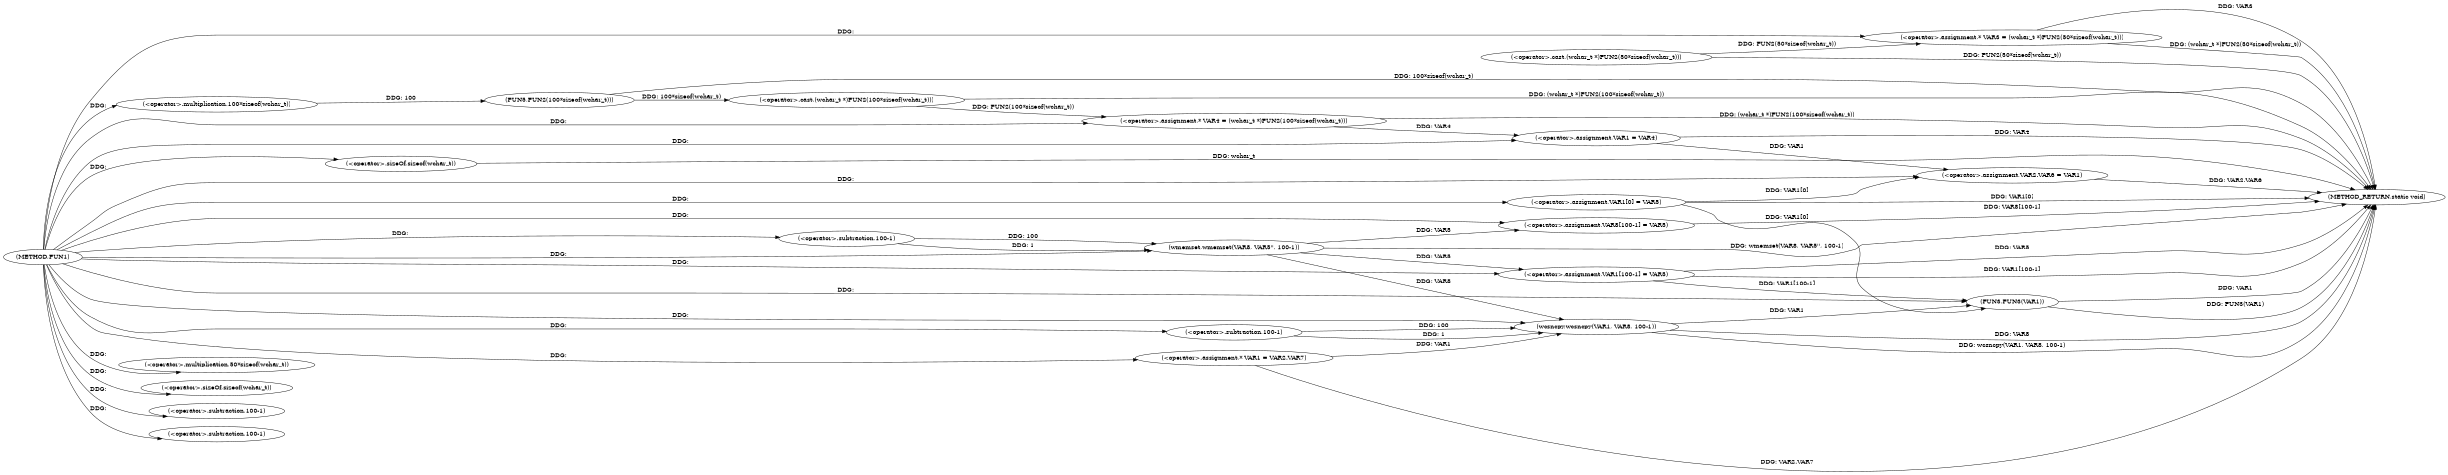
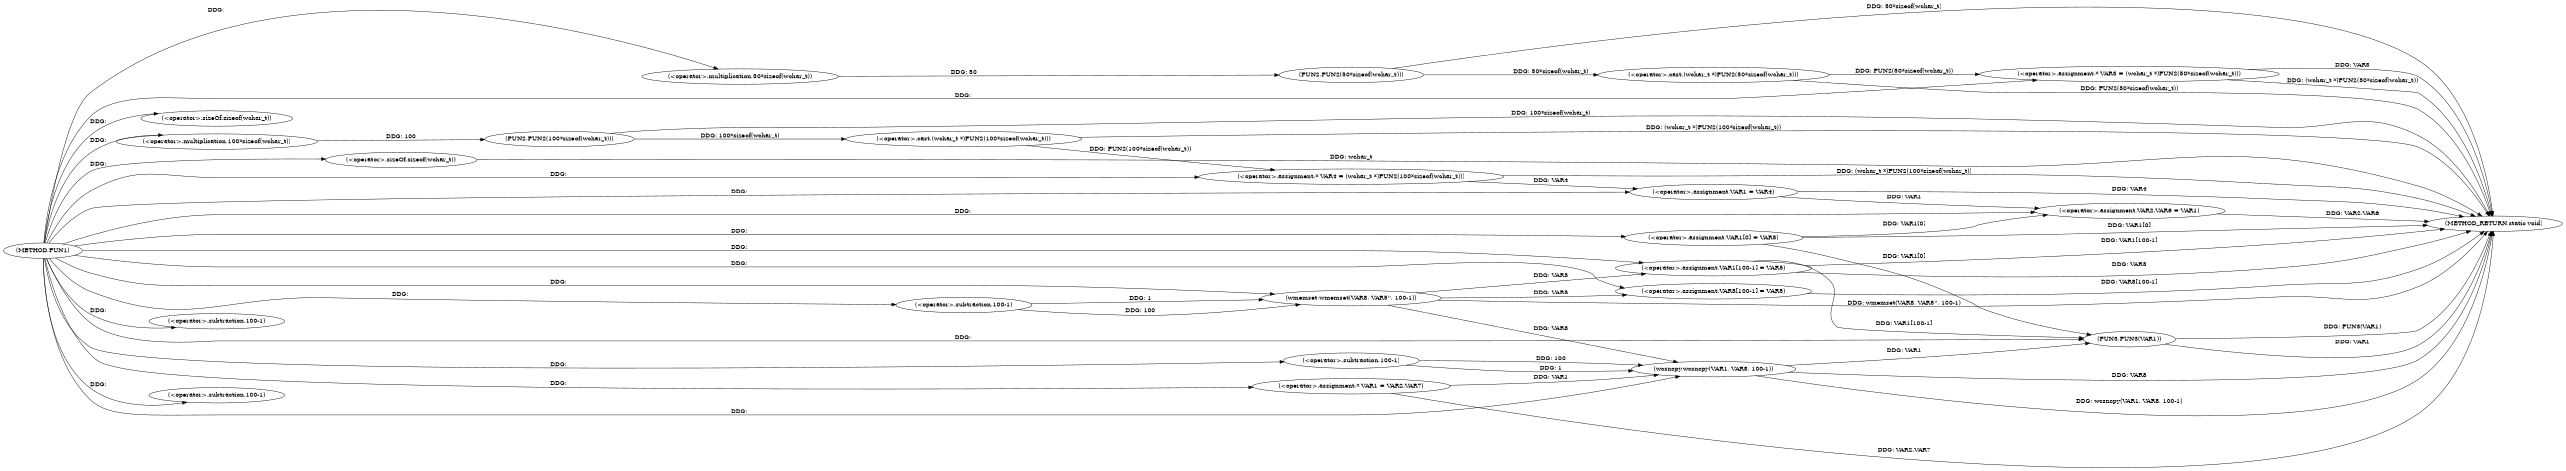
node "(FUN2,FUN2(50*sizeof(wchar_t)))": added
node "(FUN5,FUN2(100*sizeof(wchar_t)))": label "(FUN5,FUN2(100*sizeof(wchar_t)))" -> "(FUN2,FUN2(100*sizeof(wchar_t)))"
